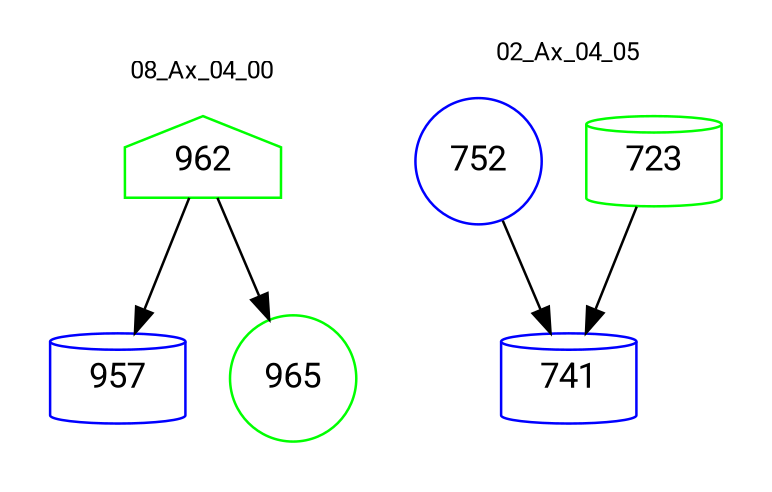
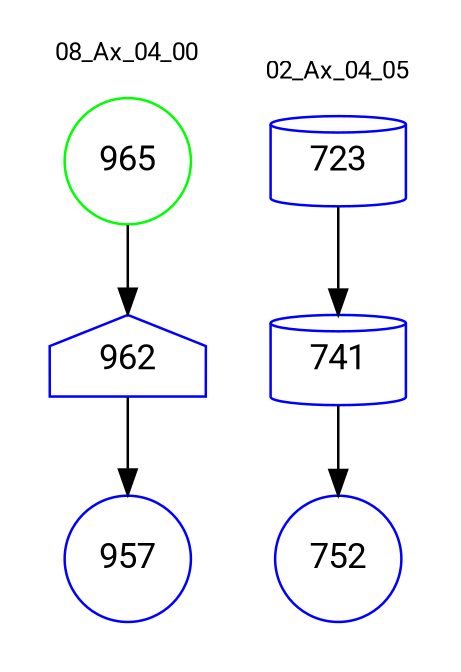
node "962": color green -> blue
node "723": color green -> blue
edge "962" -> "965": reversed
edge "752" -> "741": reversed
node "957": shape cylinder -> circle
